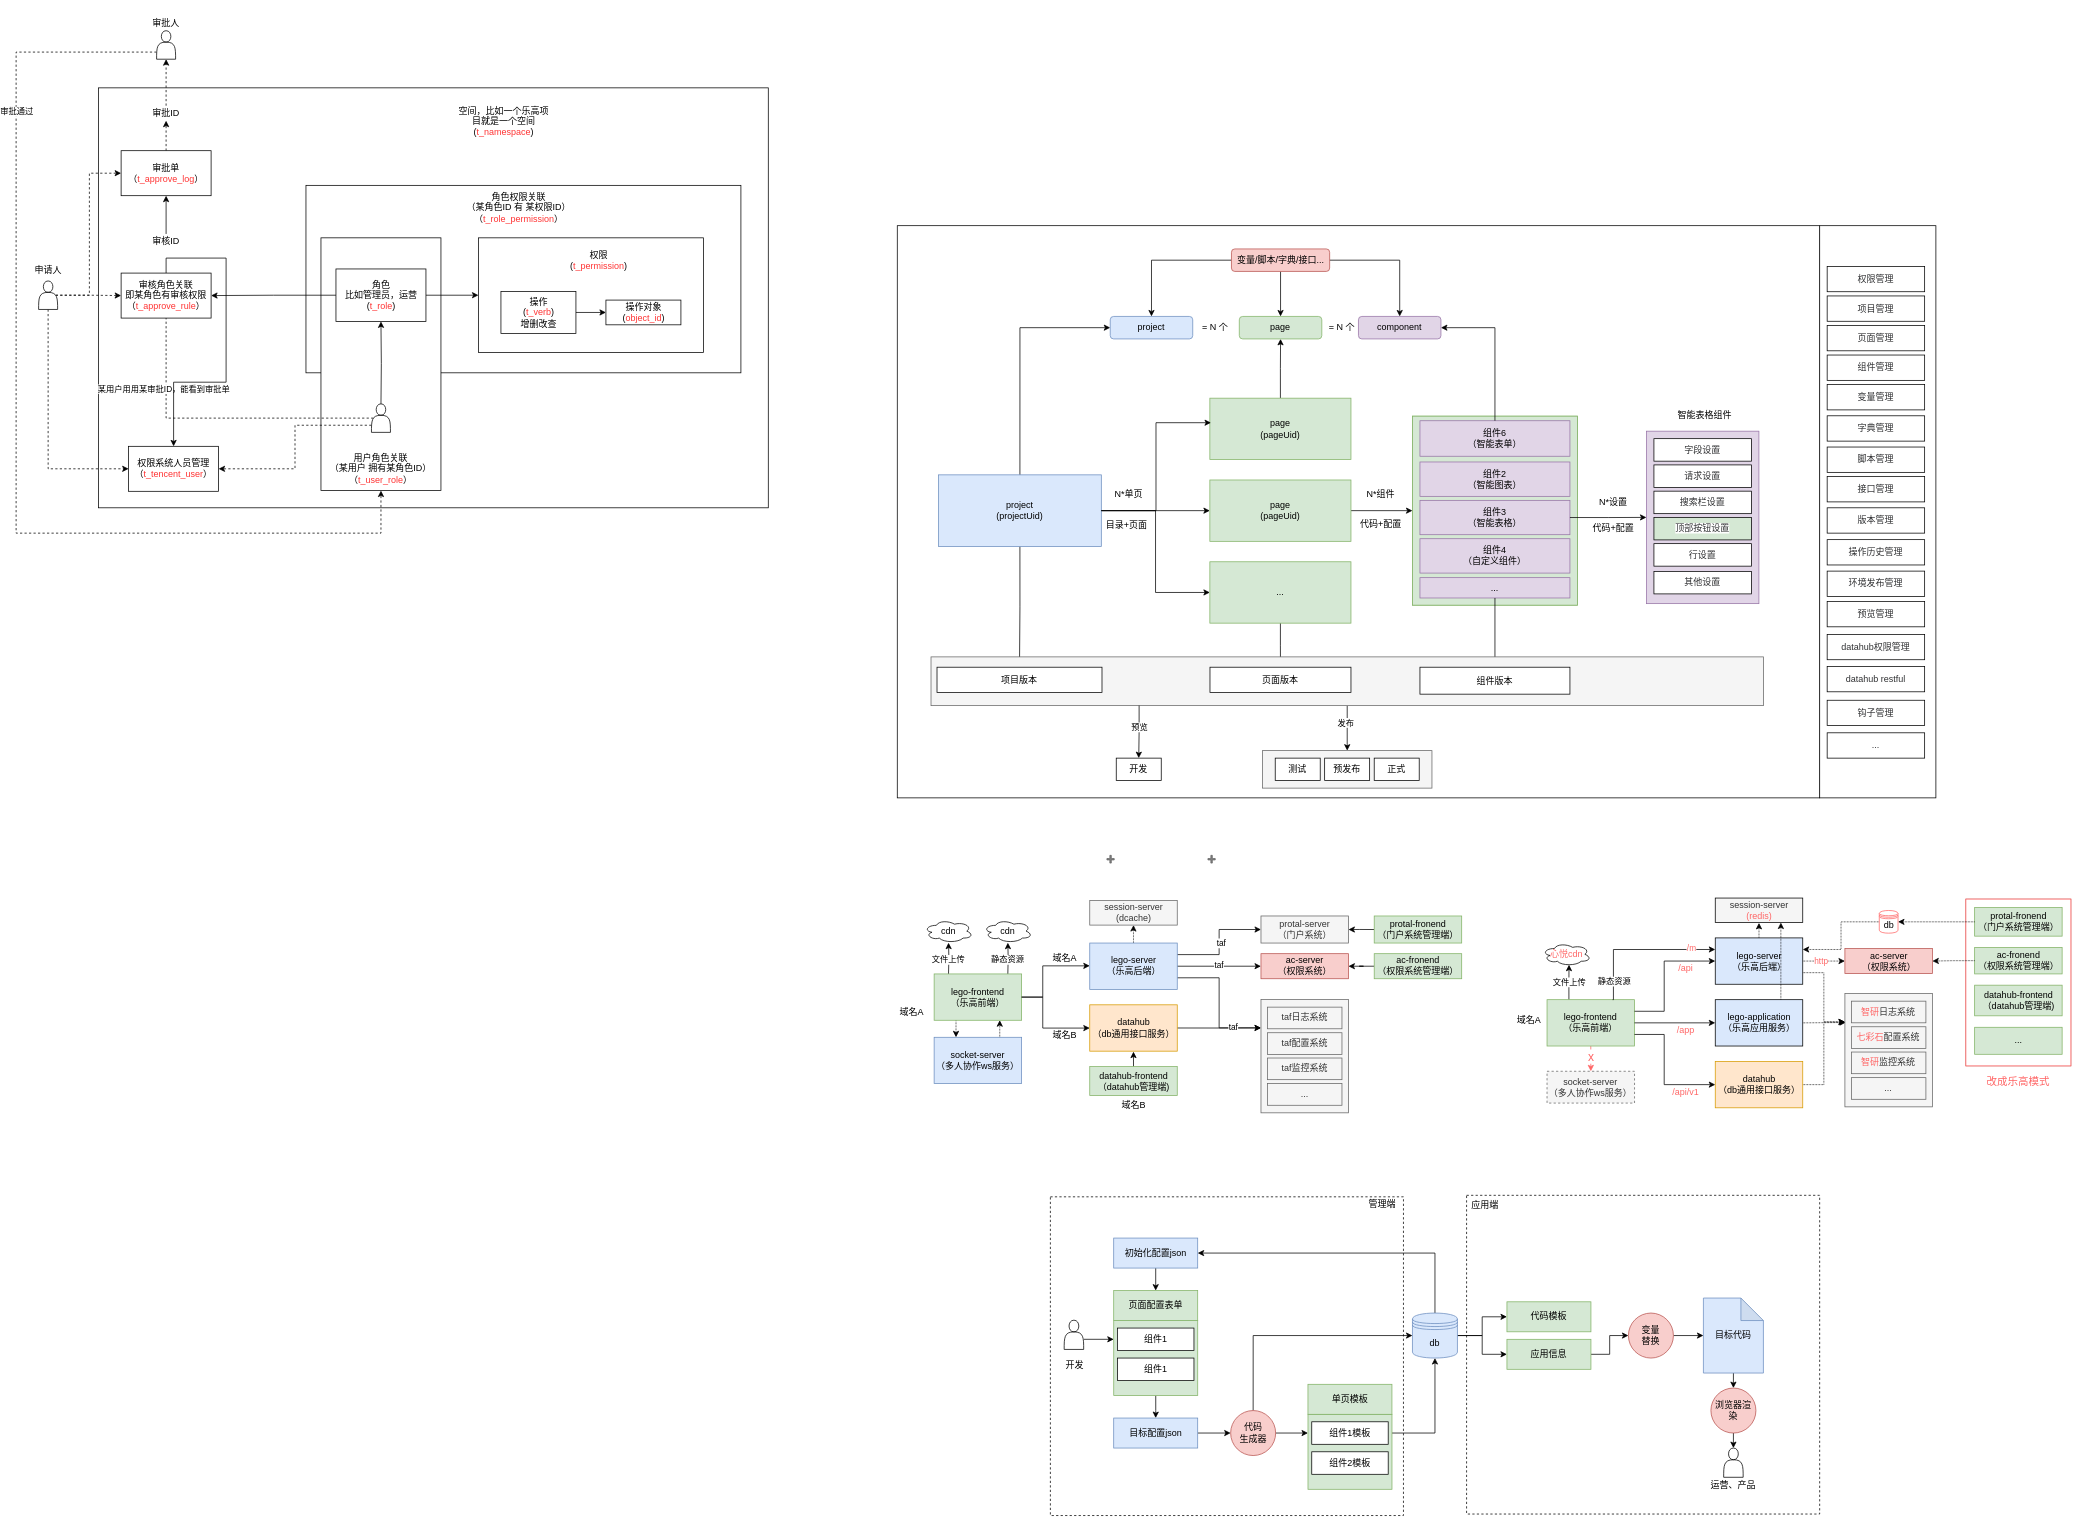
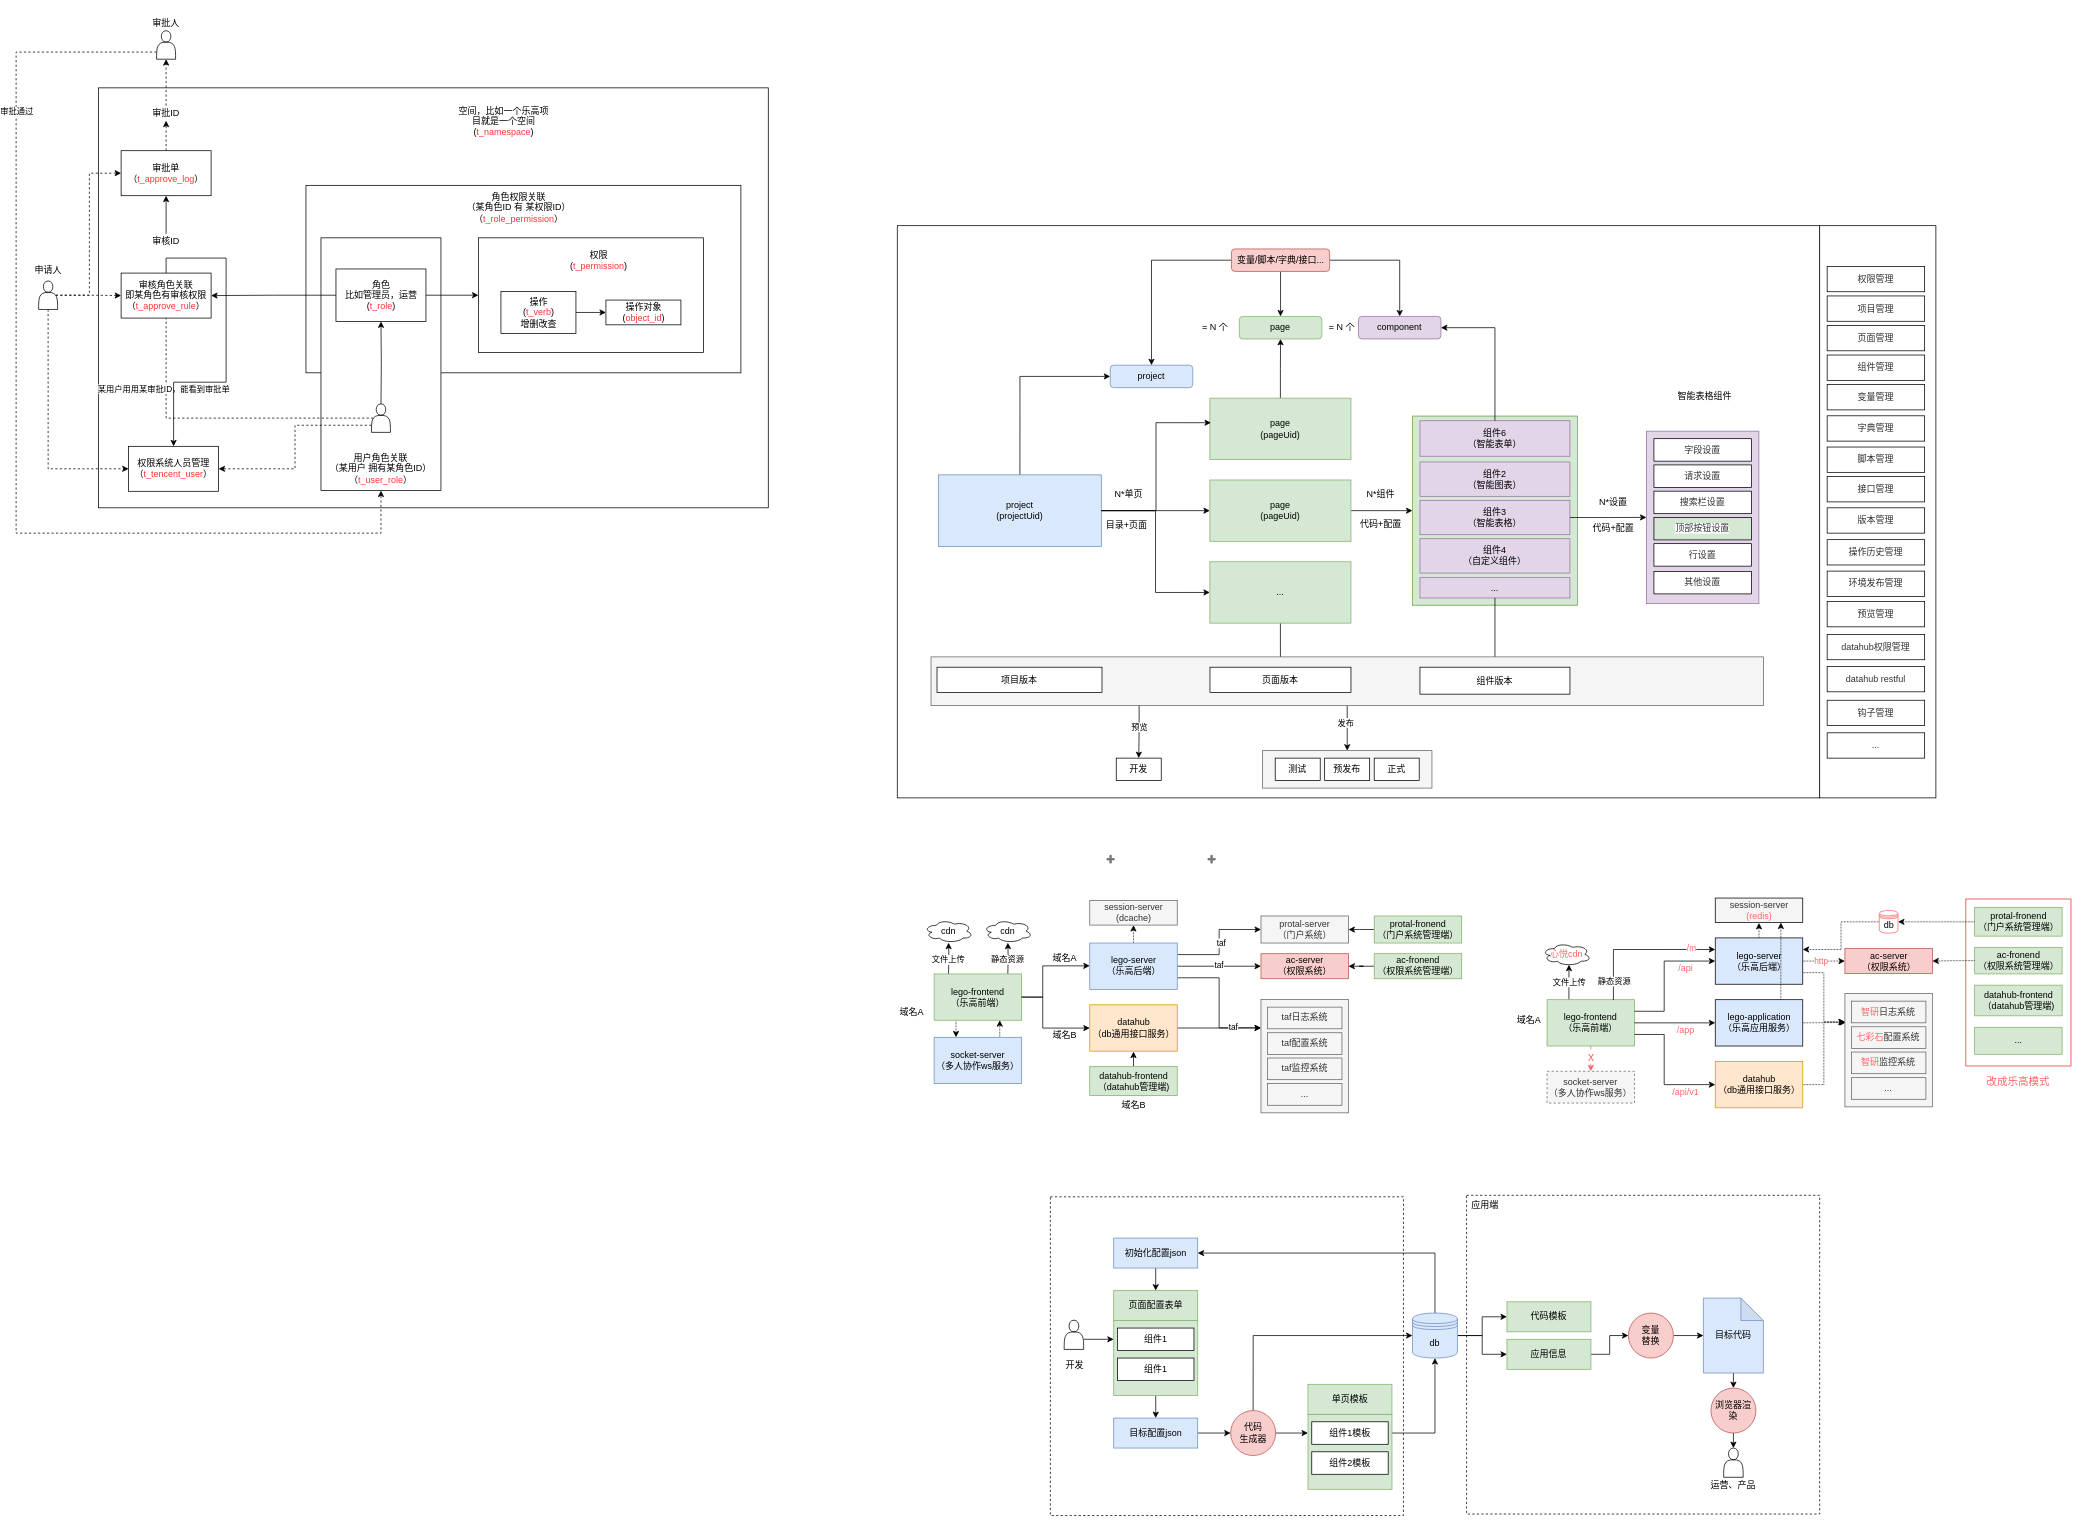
node "project": moved (1152, 327) -> (1152, 376)
node "智能表格组件": moved (1705, 415) -> (1705, 396)
edge "project (projectUid)" -> "项目版本": removed
node "管理端": removed
